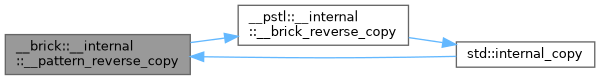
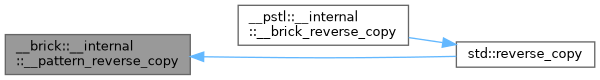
edge "__brick::__internal ::__pattern_reverse_copy" -> "__pstl::__internal ::__brick_reverse_copy": removed
node "std::internal_copy": label "std::internal_copy" -> "std::reverse_copy"
